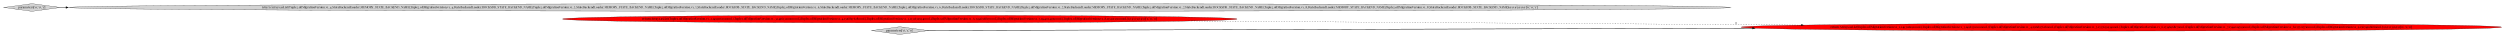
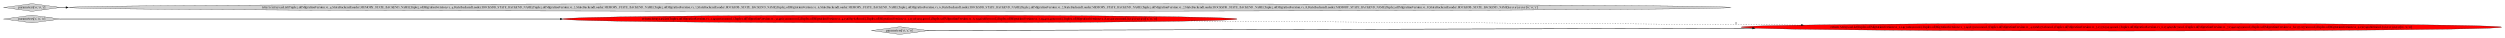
node "parameters['1', '0', '0']": added
